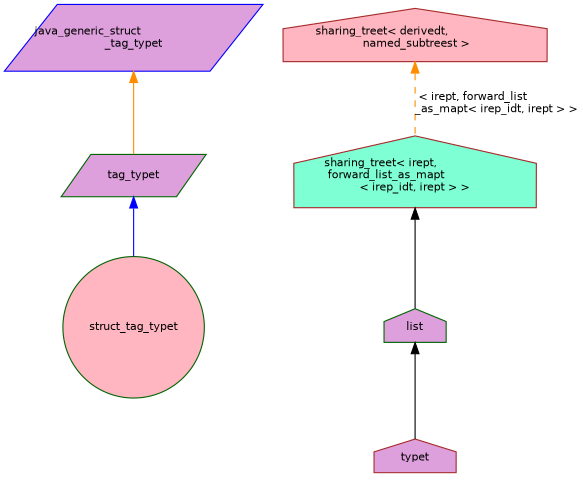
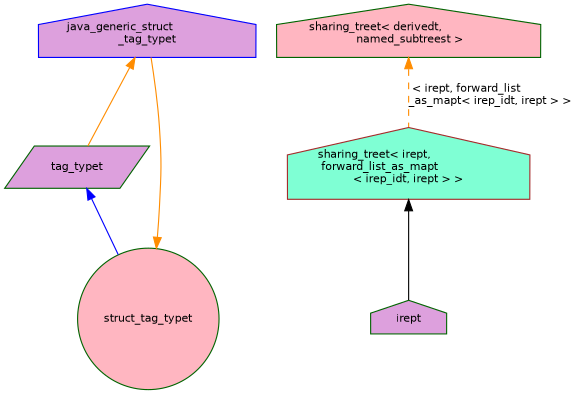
node "java_generic_struct _tag_typet": shape parallelogram -> house
node "sharing_treet< derivedt, named_subtreest >": color brown -> darkgreen
edge "java_generic_struct _tag_typet" -> "struct_tag_typet": added
node "list": label "list" -> "irept"
node "typet": removed
